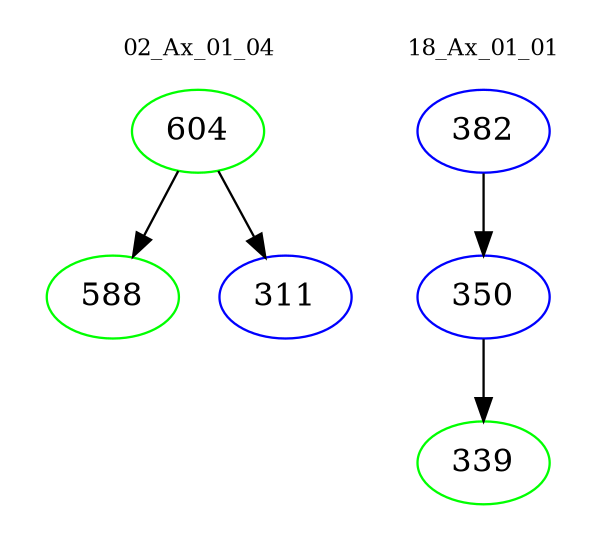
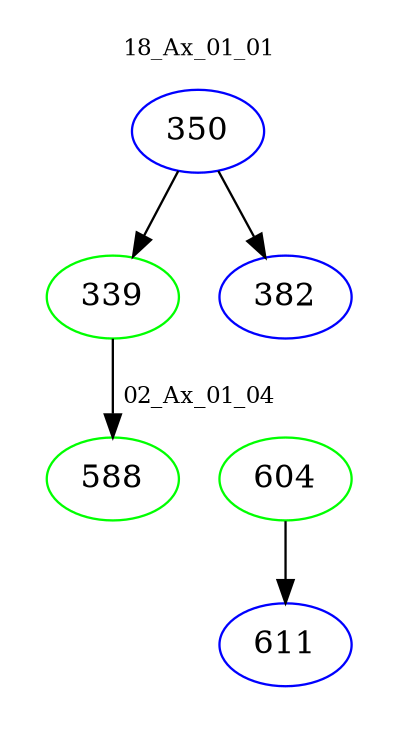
edge "604" -> "588": now "339" -> "588"
edge "382" -> "350": reversed
node "311": label "311" -> "611"
